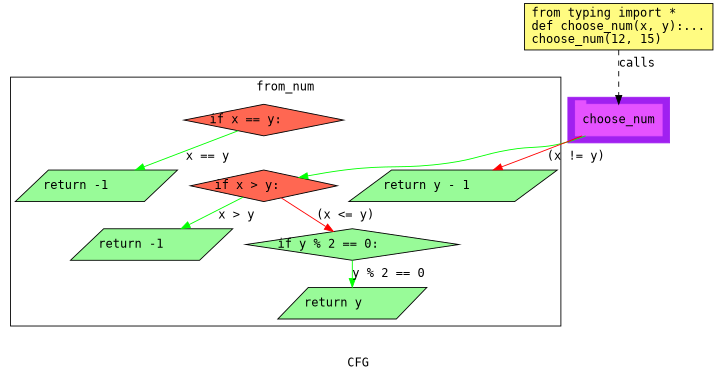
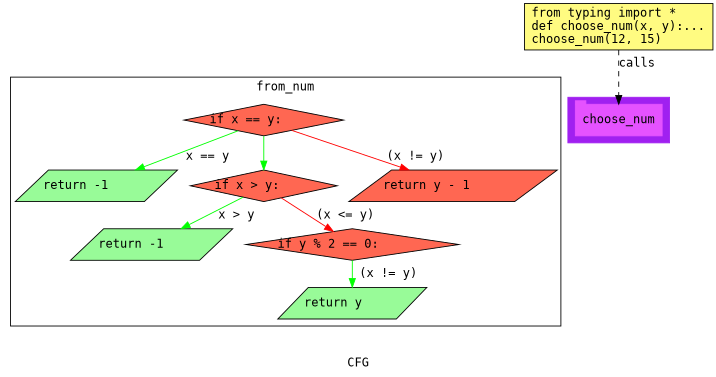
edge "choose_num" -> "return y - 1": now "if x == y:" -> "return y - 1"
edge "choose_num" -> "if x > y:": now "if x == y:" -> "if x > y:"
node "return y - 1": fillcolor #98fb98 -> #ff6752
node "if y % 2 == 0:": fillcolor #98fb98 -> #ff6752
edge "if y % 2 == 0:" -> "return y": label "y % 2 == 0" -> "(x != y)"
